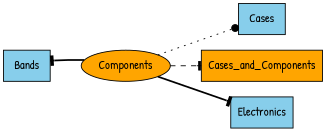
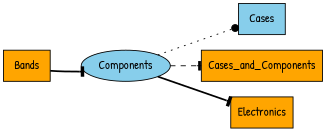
edge "Components" -> "Bands": reversed
node "Bands": fillcolor skyblue -> orange
node "Components": fillcolor orange -> skyblue
node "Electronics": fillcolor skyblue -> orange
